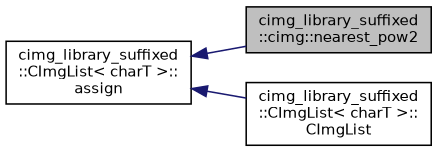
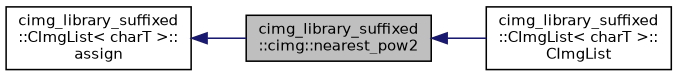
edge "cimg_library_suffixed ::CImgList< charT >:: CImgList" -> "cimg_library_suffixed ::CImgList< charT >:: assign": now "cimg_library_suffixed ::CImgList< charT >:: CImgList" -> "cimg_library_suffixed ::cimg::nearest_pow2"
